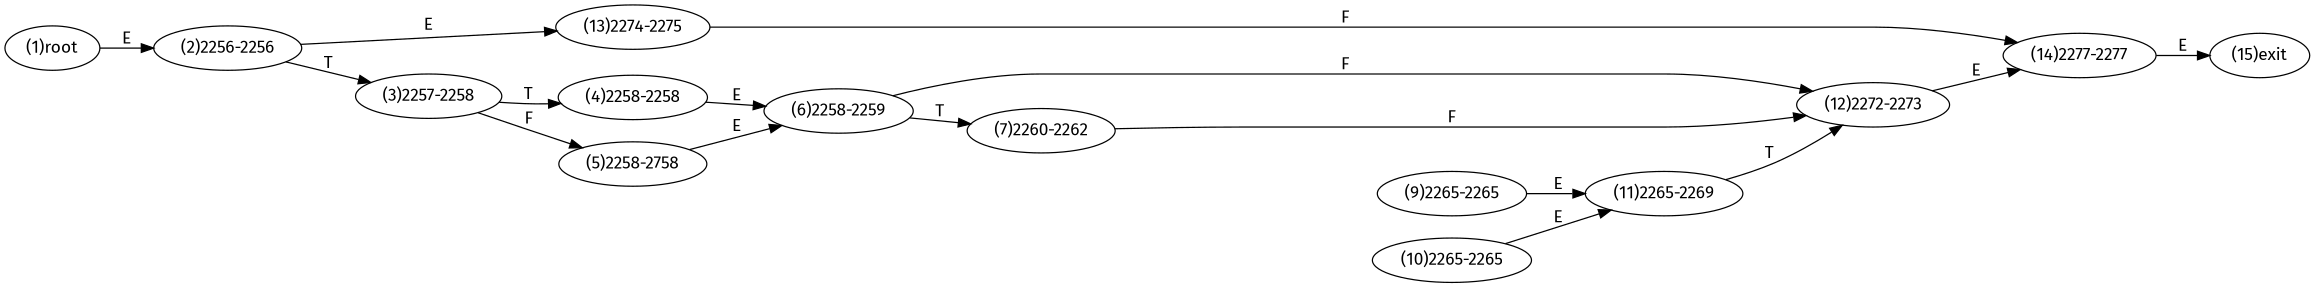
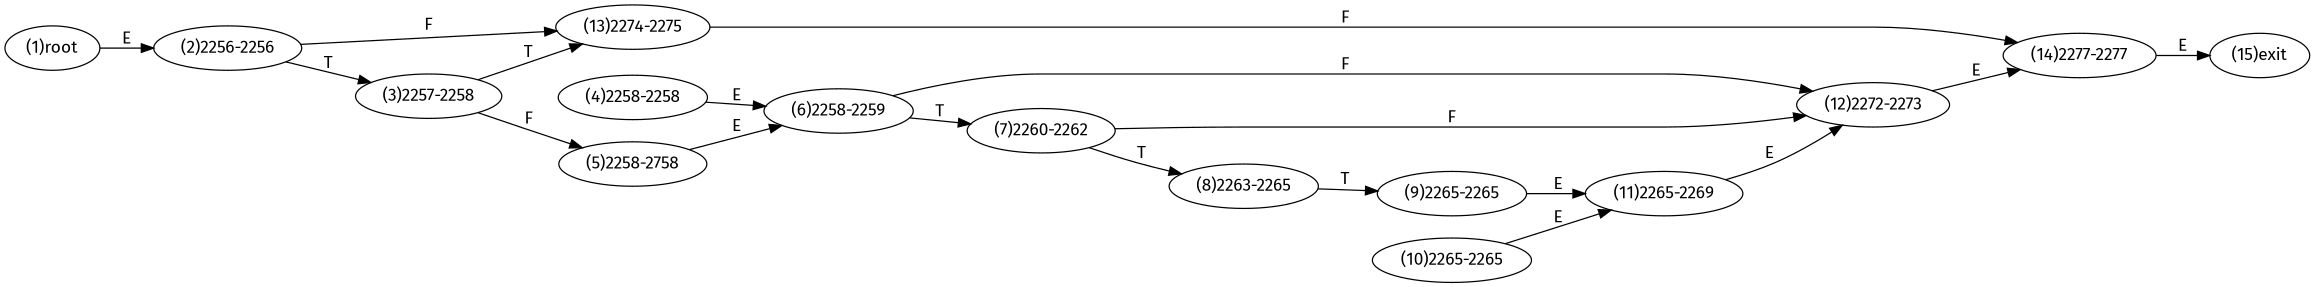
edge "(2)2256-2256" -> "(13)2274-2275": label "E" -> "F"
edge "(3)2257-2258" -> "(4)2258-2258": now "(3)2257-2258" -> "(13)2274-2275"
edge "(11)2265-2269" -> "(12)2272-2273": label "T" -> "E"
node "(8)2263-2265": added
